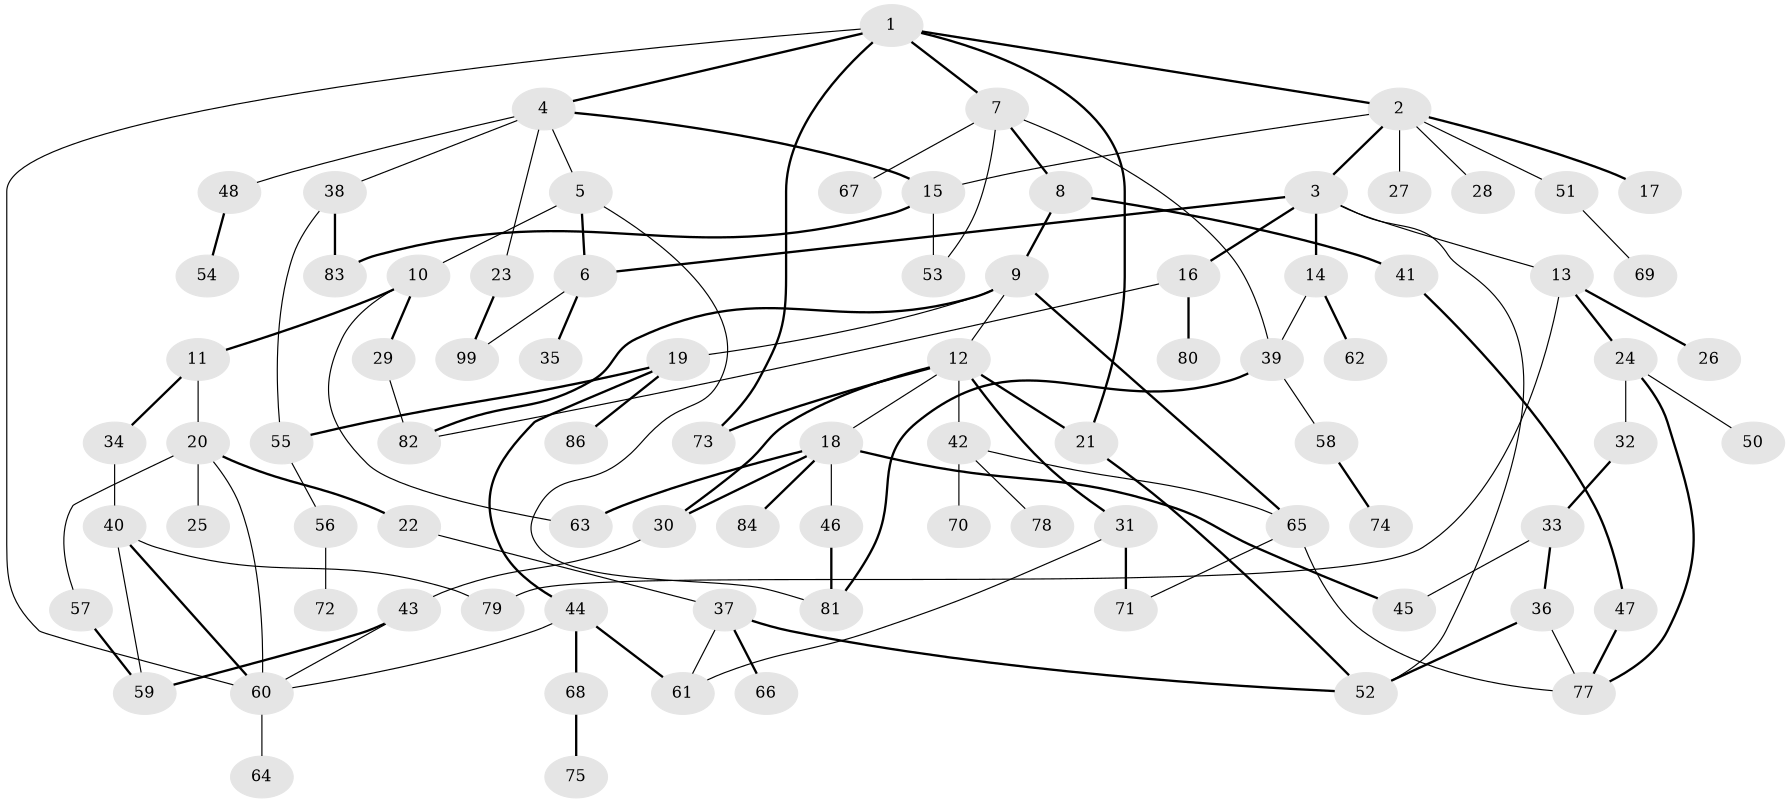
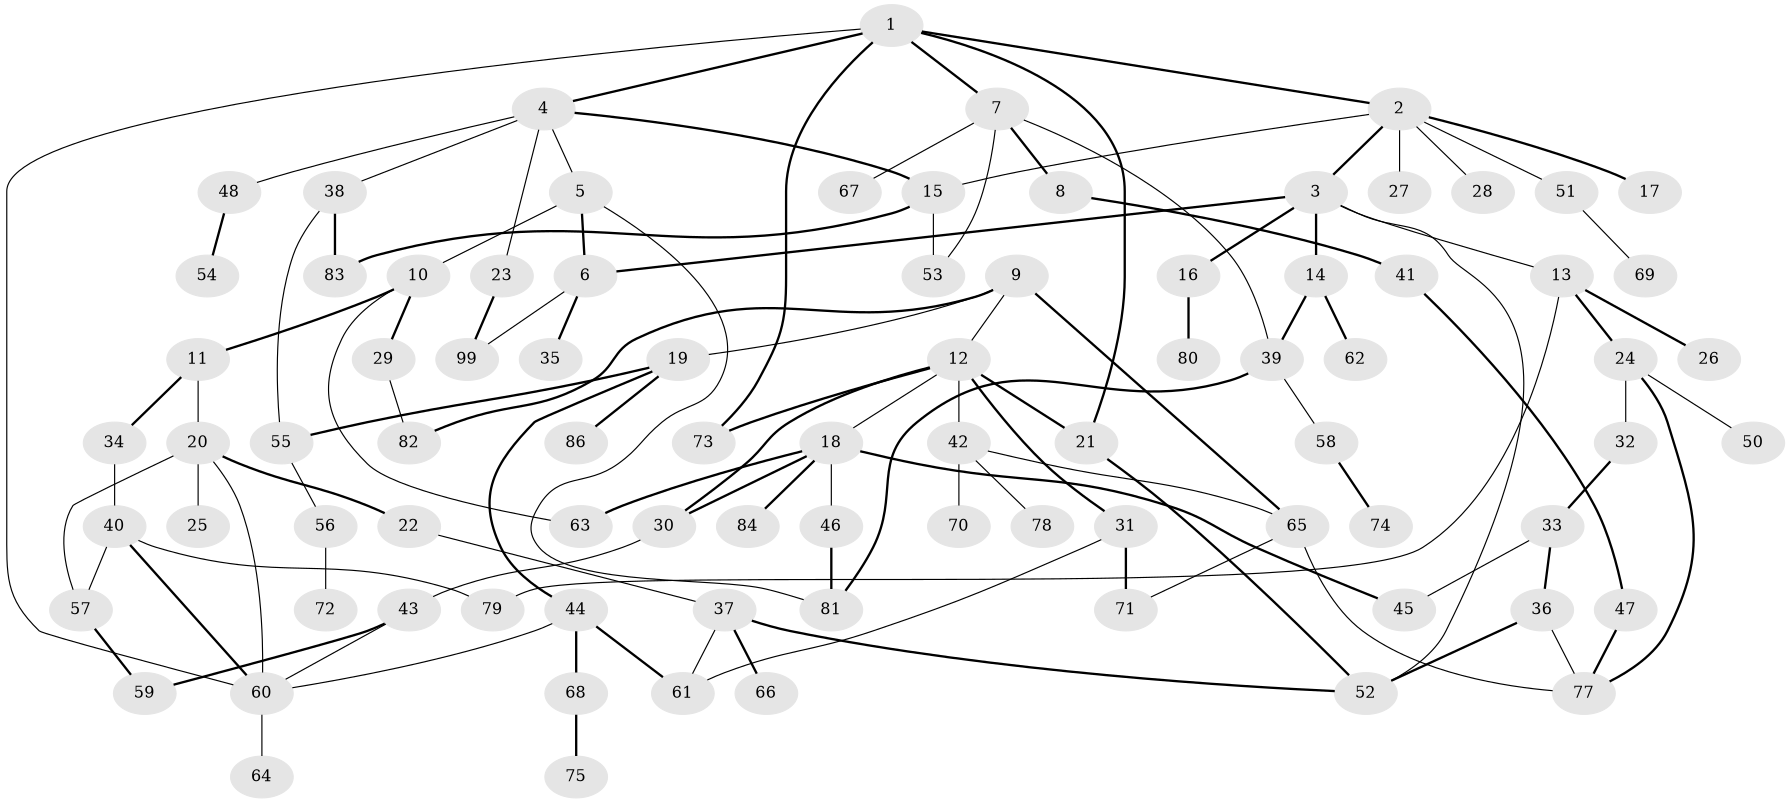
edge "8" -- "9": removed
edge "14" -- "39": style solid -> bold
edge "16" -- "82": removed
edge "40" -- "59": now "40" -- "57"
